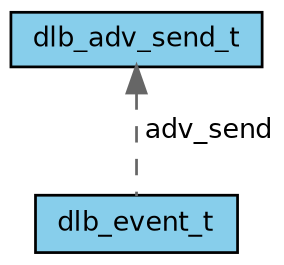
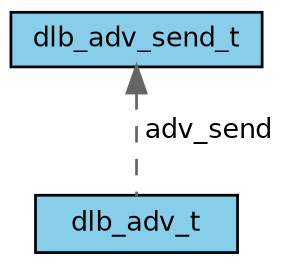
node "dlb_event_t": label "dlb_event_t" -> "dlb_adv_t"
